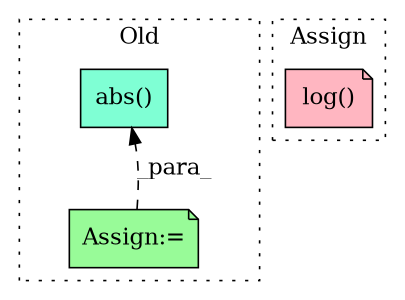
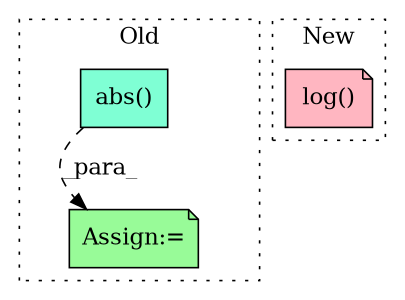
cluster "Assign": label "Assign" -> "New"
edge "Assign:=" -> "abs()": reversed
